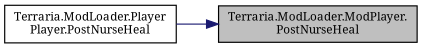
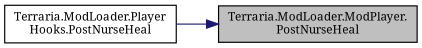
node "Terraria.ModLoader.Player Player.PostNurseHeal": label "Terraria.ModLoader.Player Player.PostNurseHeal" -> "Terraria.ModLoader.Player Hooks.PostNurseHeal"
